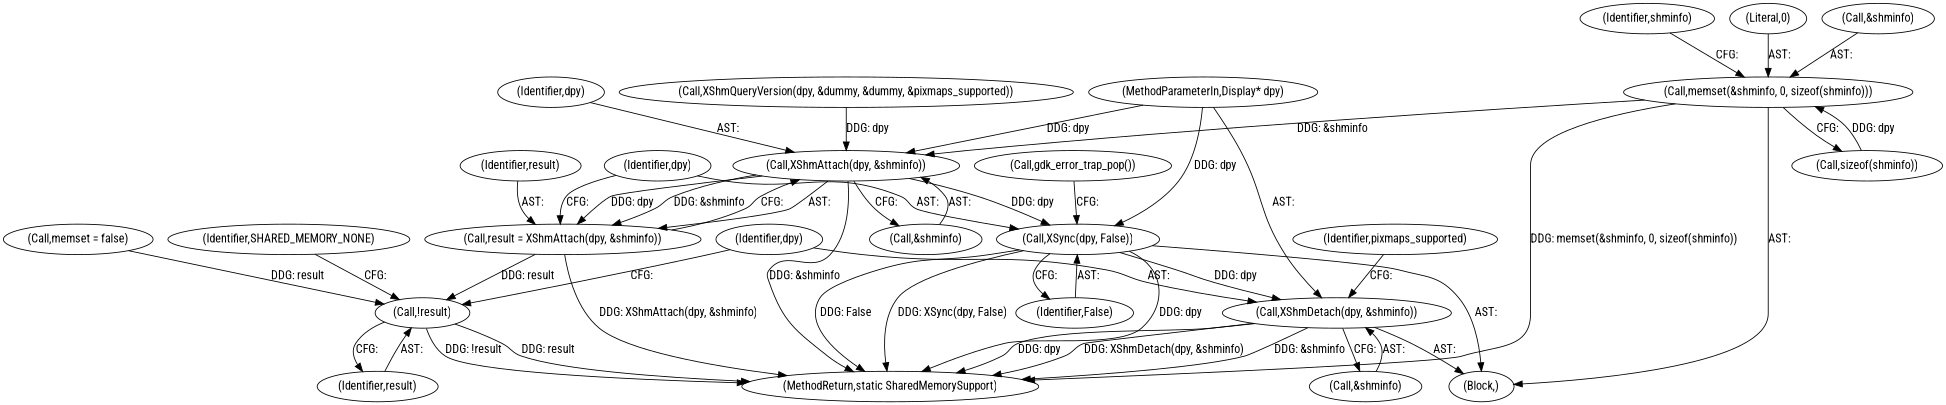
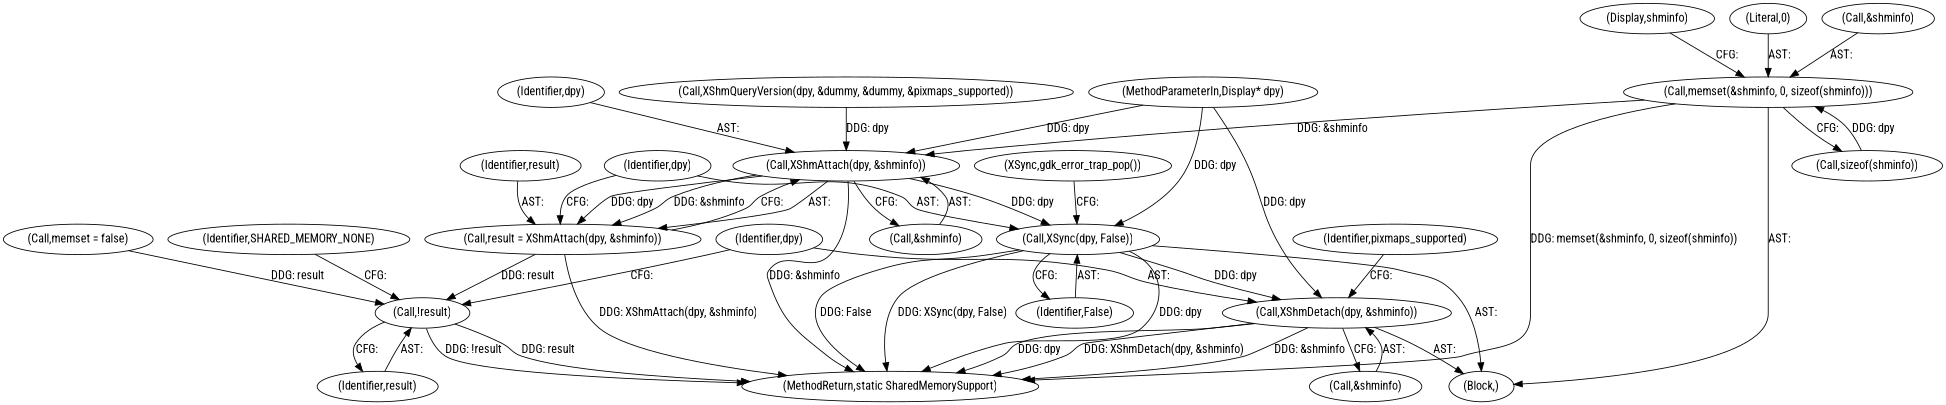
node "(Identifier,shminfo)": label "(Identifier,shminfo)" -> "(Display,shminfo)"
node "(Call,gdk_error_trap_pop())": label "(Call,gdk_error_trap_pop())" -> "(XSync,gdk_error_trap_pop())"
edge "(MethodParameterIn,Display* dpy)" -> "(Call,XShmDetach(dpy, &shminfo))": label "AST: " -> "DDG: dpy"
